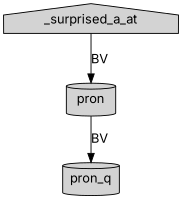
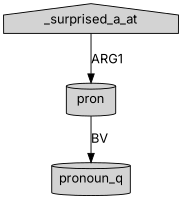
edge "_surprised_a_at" -> "pron": label "BV" -> "ARG1"
node "pron_q": label "pron_q" -> "pronoun_q"
